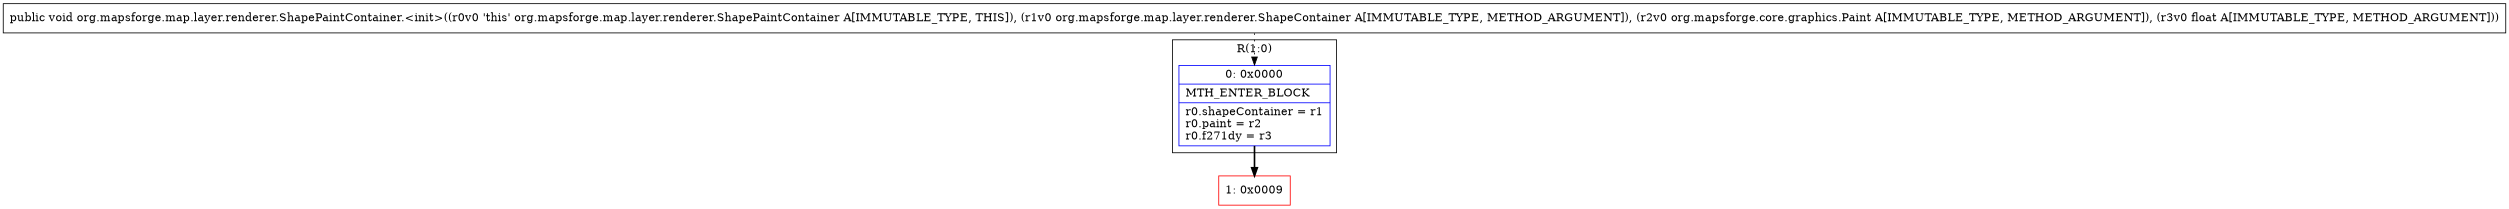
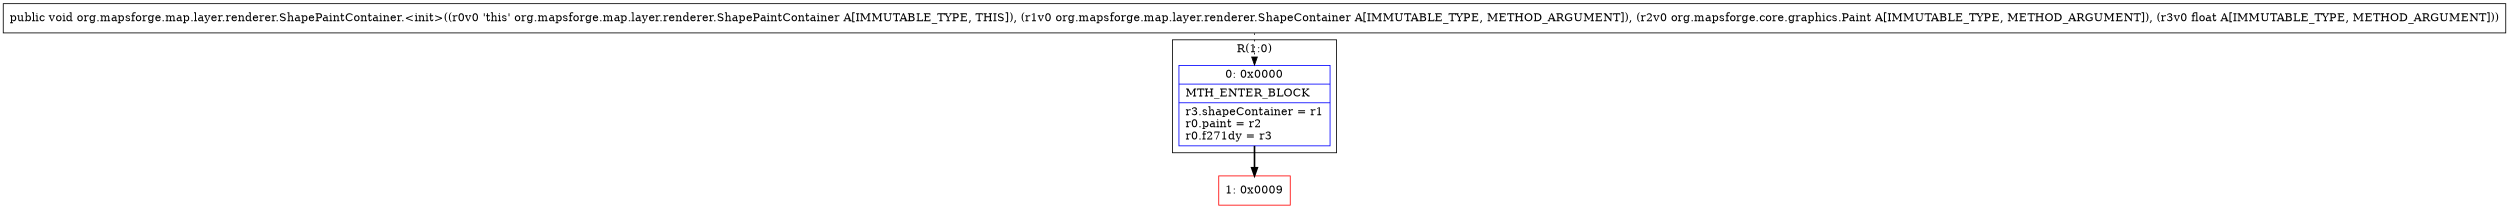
node "0: 0x0000": text "r0.shapeContainer = r1" -> "r3.shapeContainer = r1"
